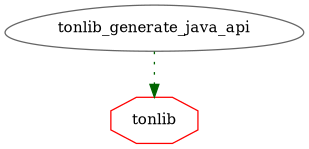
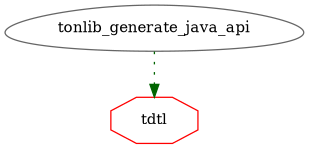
node "tonlib": label "tonlib" -> "tdtl"
